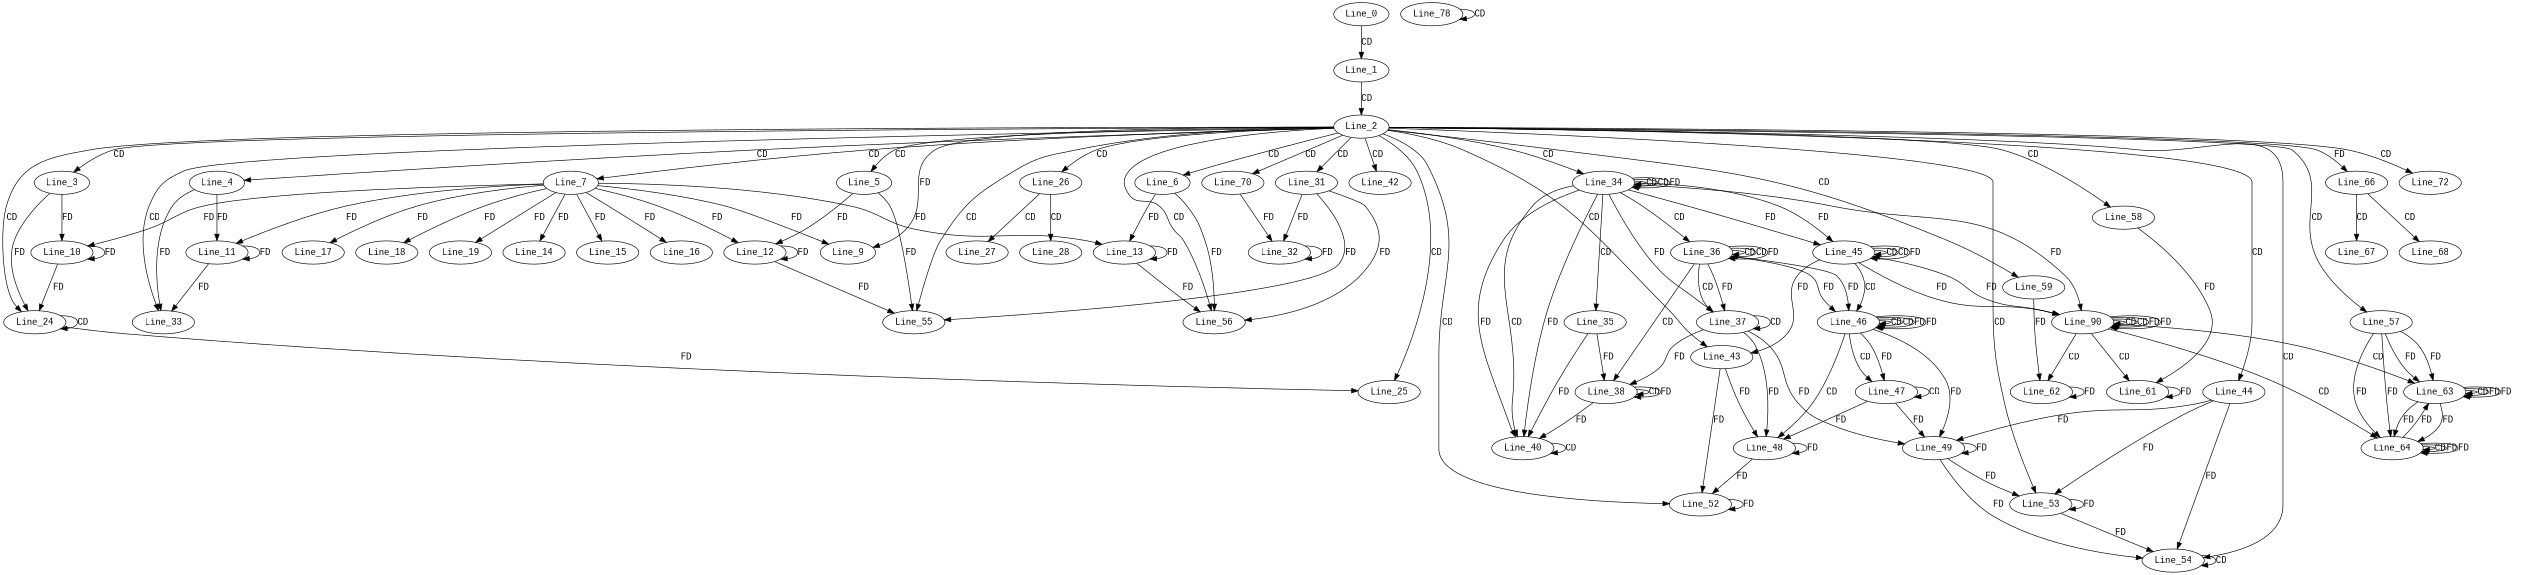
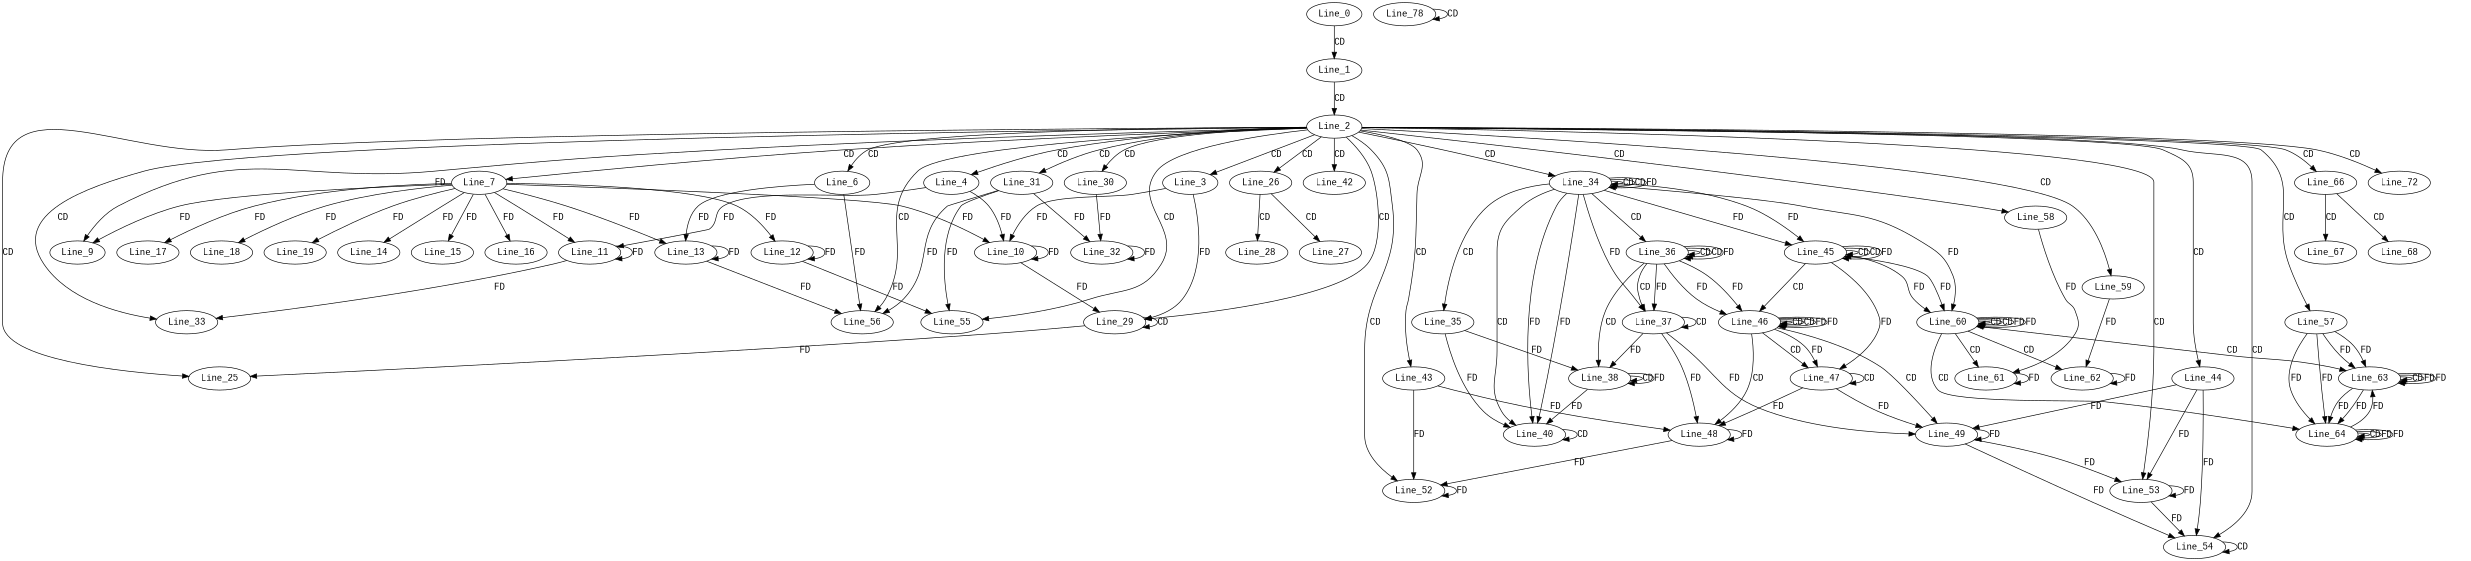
edge "Line_2" -> "Line_66": label "FD" -> "CD"
node "Line_5": removed
node "Line_70": label "Line_70" -> "Line_30"
edge "Line_4" -> "Line_33": now "Line_4" -> "Line_10"
edge "Line_45" -> "Line_43": now "Line_45" -> "Line_47"
node "Line_24": label "Line_24" -> "Line_29"
node "Line_90": label "Line_90" -> "Line_60"
edge "Line_46" -> "Line_49": label "FD" -> "CD"
